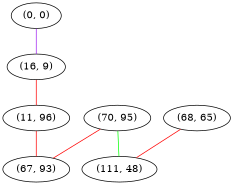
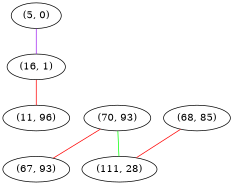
node "(0, 0)": label "(0, 0)" -> "(5, 0)"
node "(16, 9)": label "(16, 9)" -> "(16, 1)"
node "(70, 95)": label "(70, 95)" -> "(70, 93)"
node "(68, 65)": label "(68, 65)" -> "(68, 85)"
edge "(11, 96)" -- "(67, 93)": removed
node "(111, 48)": label "(111, 48)" -> "(111, 28)"
